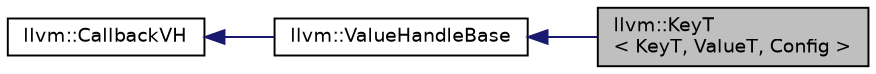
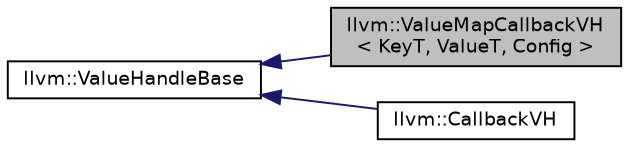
edge "llvm::ValueHandleBase" -> "llvm::CallbackVH": reversed
node "llvm::KeyT < KeyT, ValueT, Config >": label "llvm::KeyT < KeyT, ValueT, Config >" -> "llvm::ValueMapCallbackVH < KeyT, ValueT, Config >"
